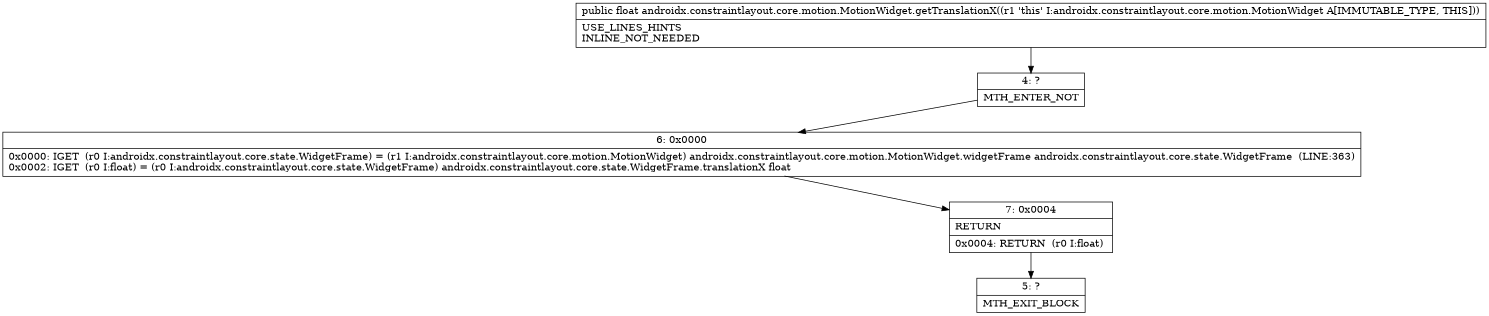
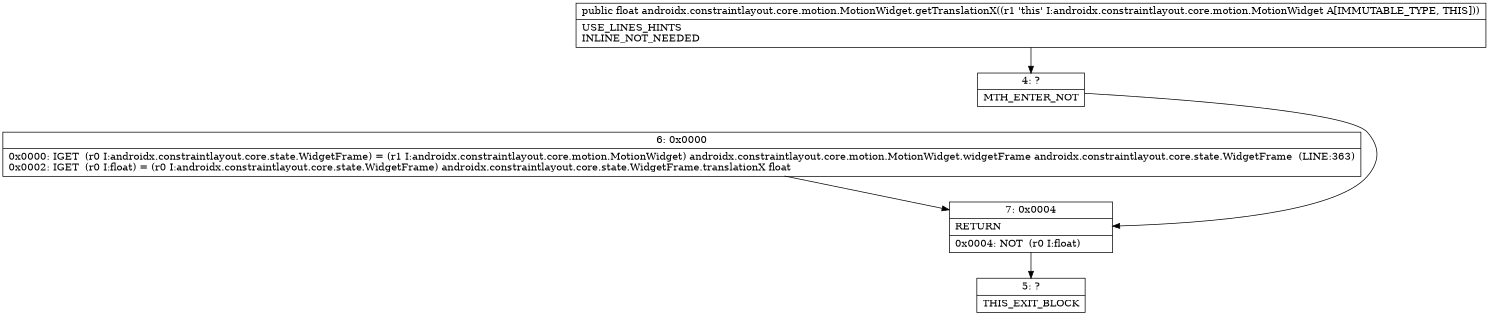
edge "4: ?" -> "6: 0x0000": now "4: ?" -> "7: 0x0004"
node "7: 0x0004": text "0x0004: RETURN  (r0 I:float)" -> "0x0004: NOT  (r0 I:float)"
node "5: ?": text "MTH_EXIT_BLOCK" -> "THIS_EXIT_BLOCK"
